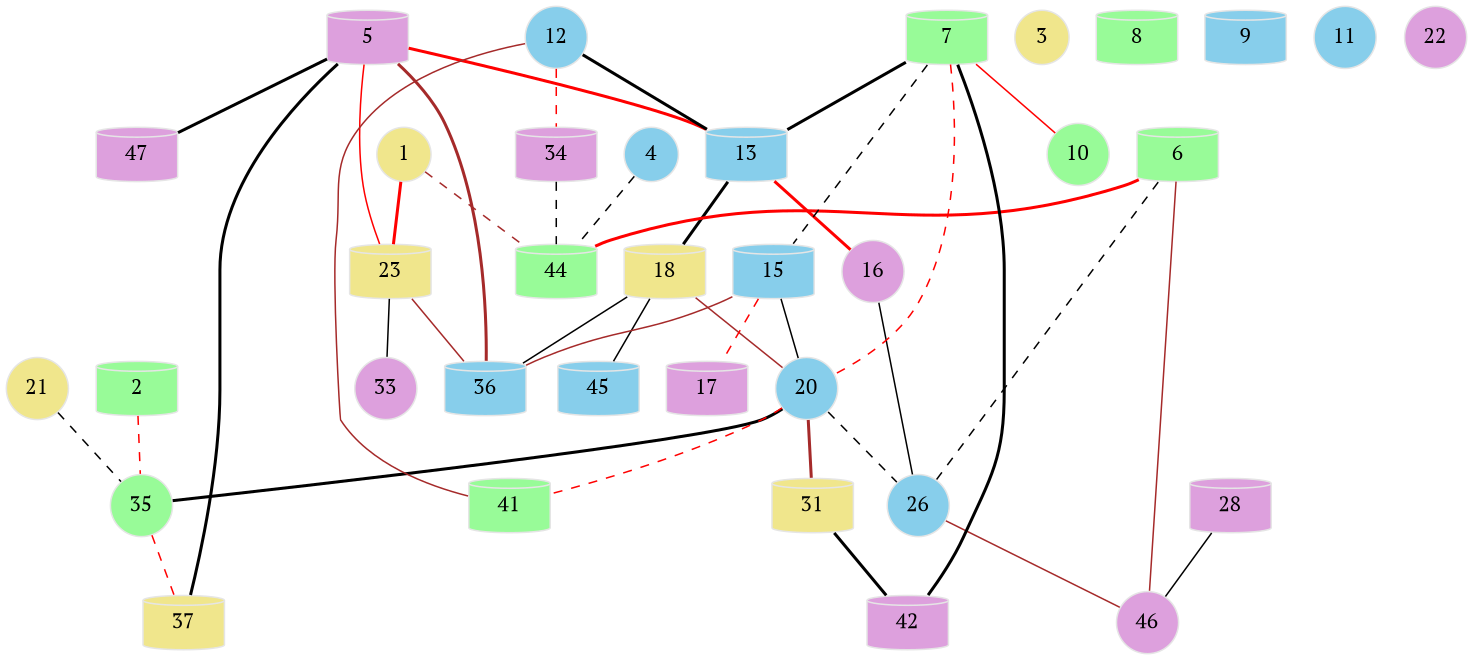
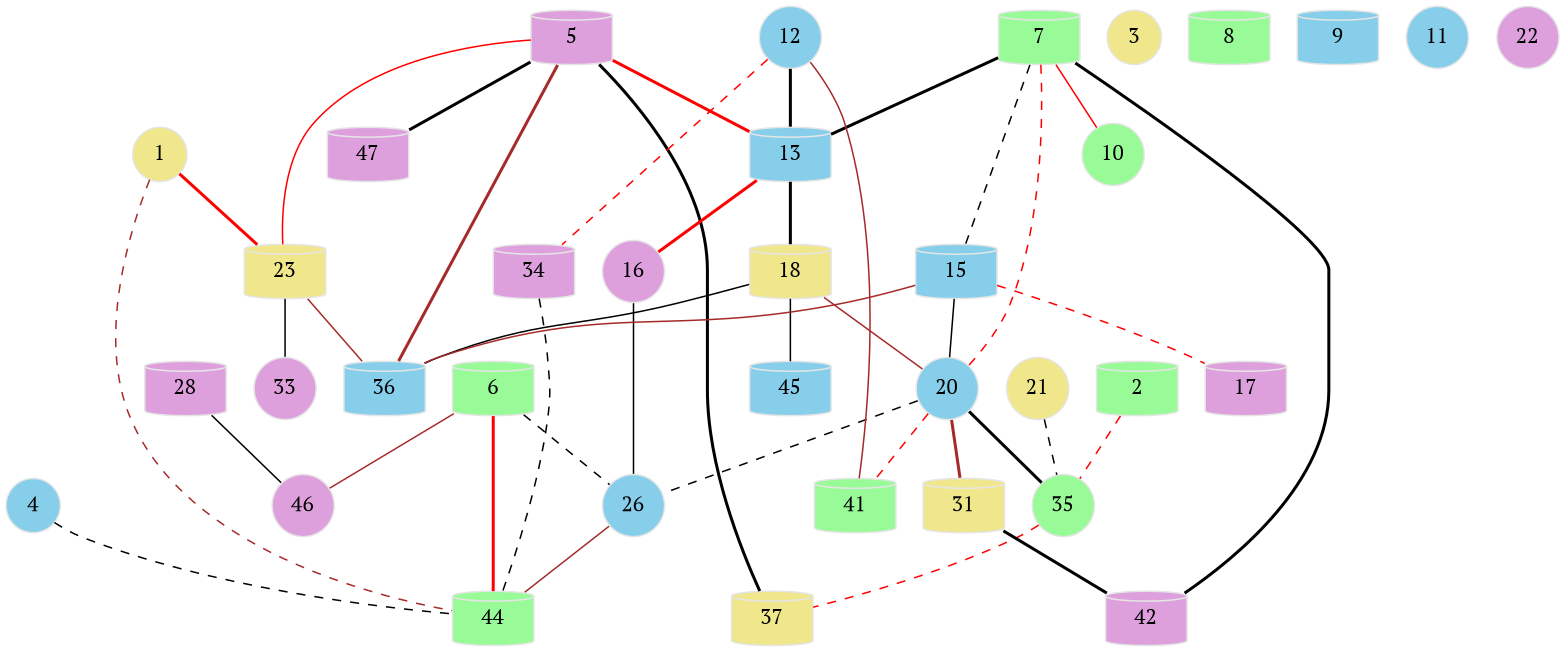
edge "26" -- "46": now "26" -- "44"
